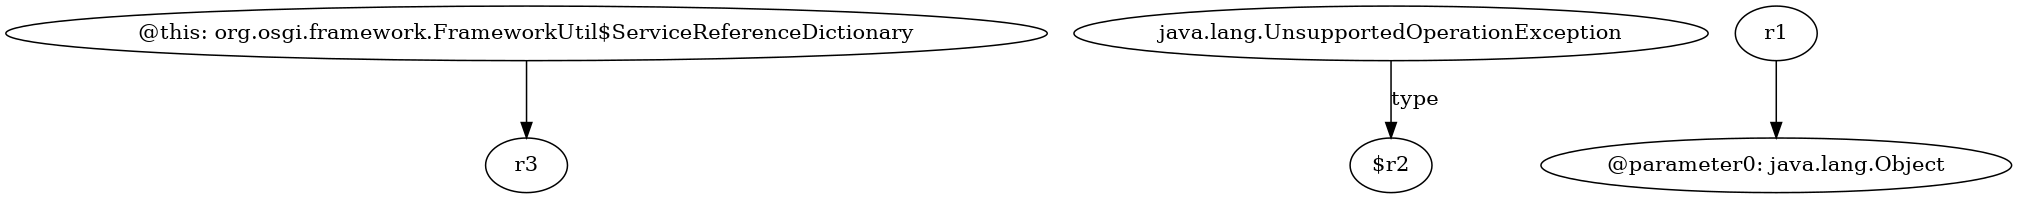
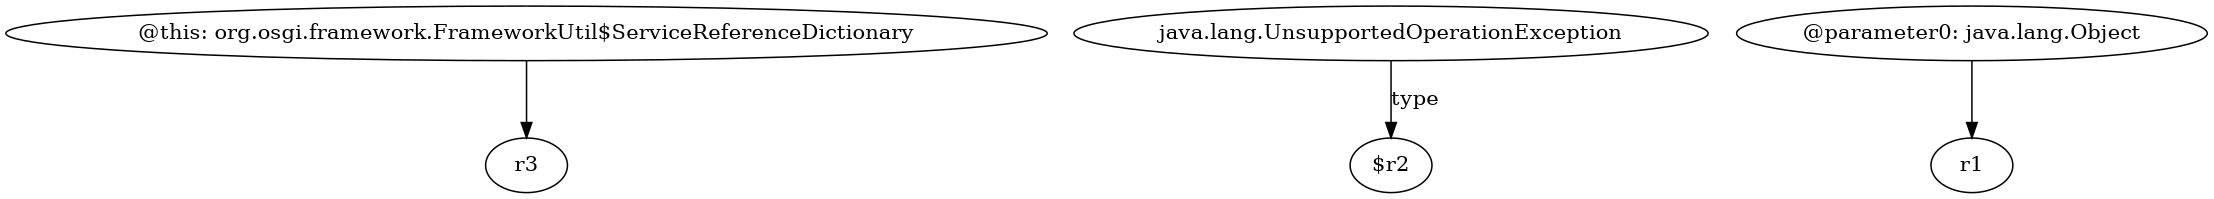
edge "r1" -> "@parameter0: java.lang.Object": reversed
